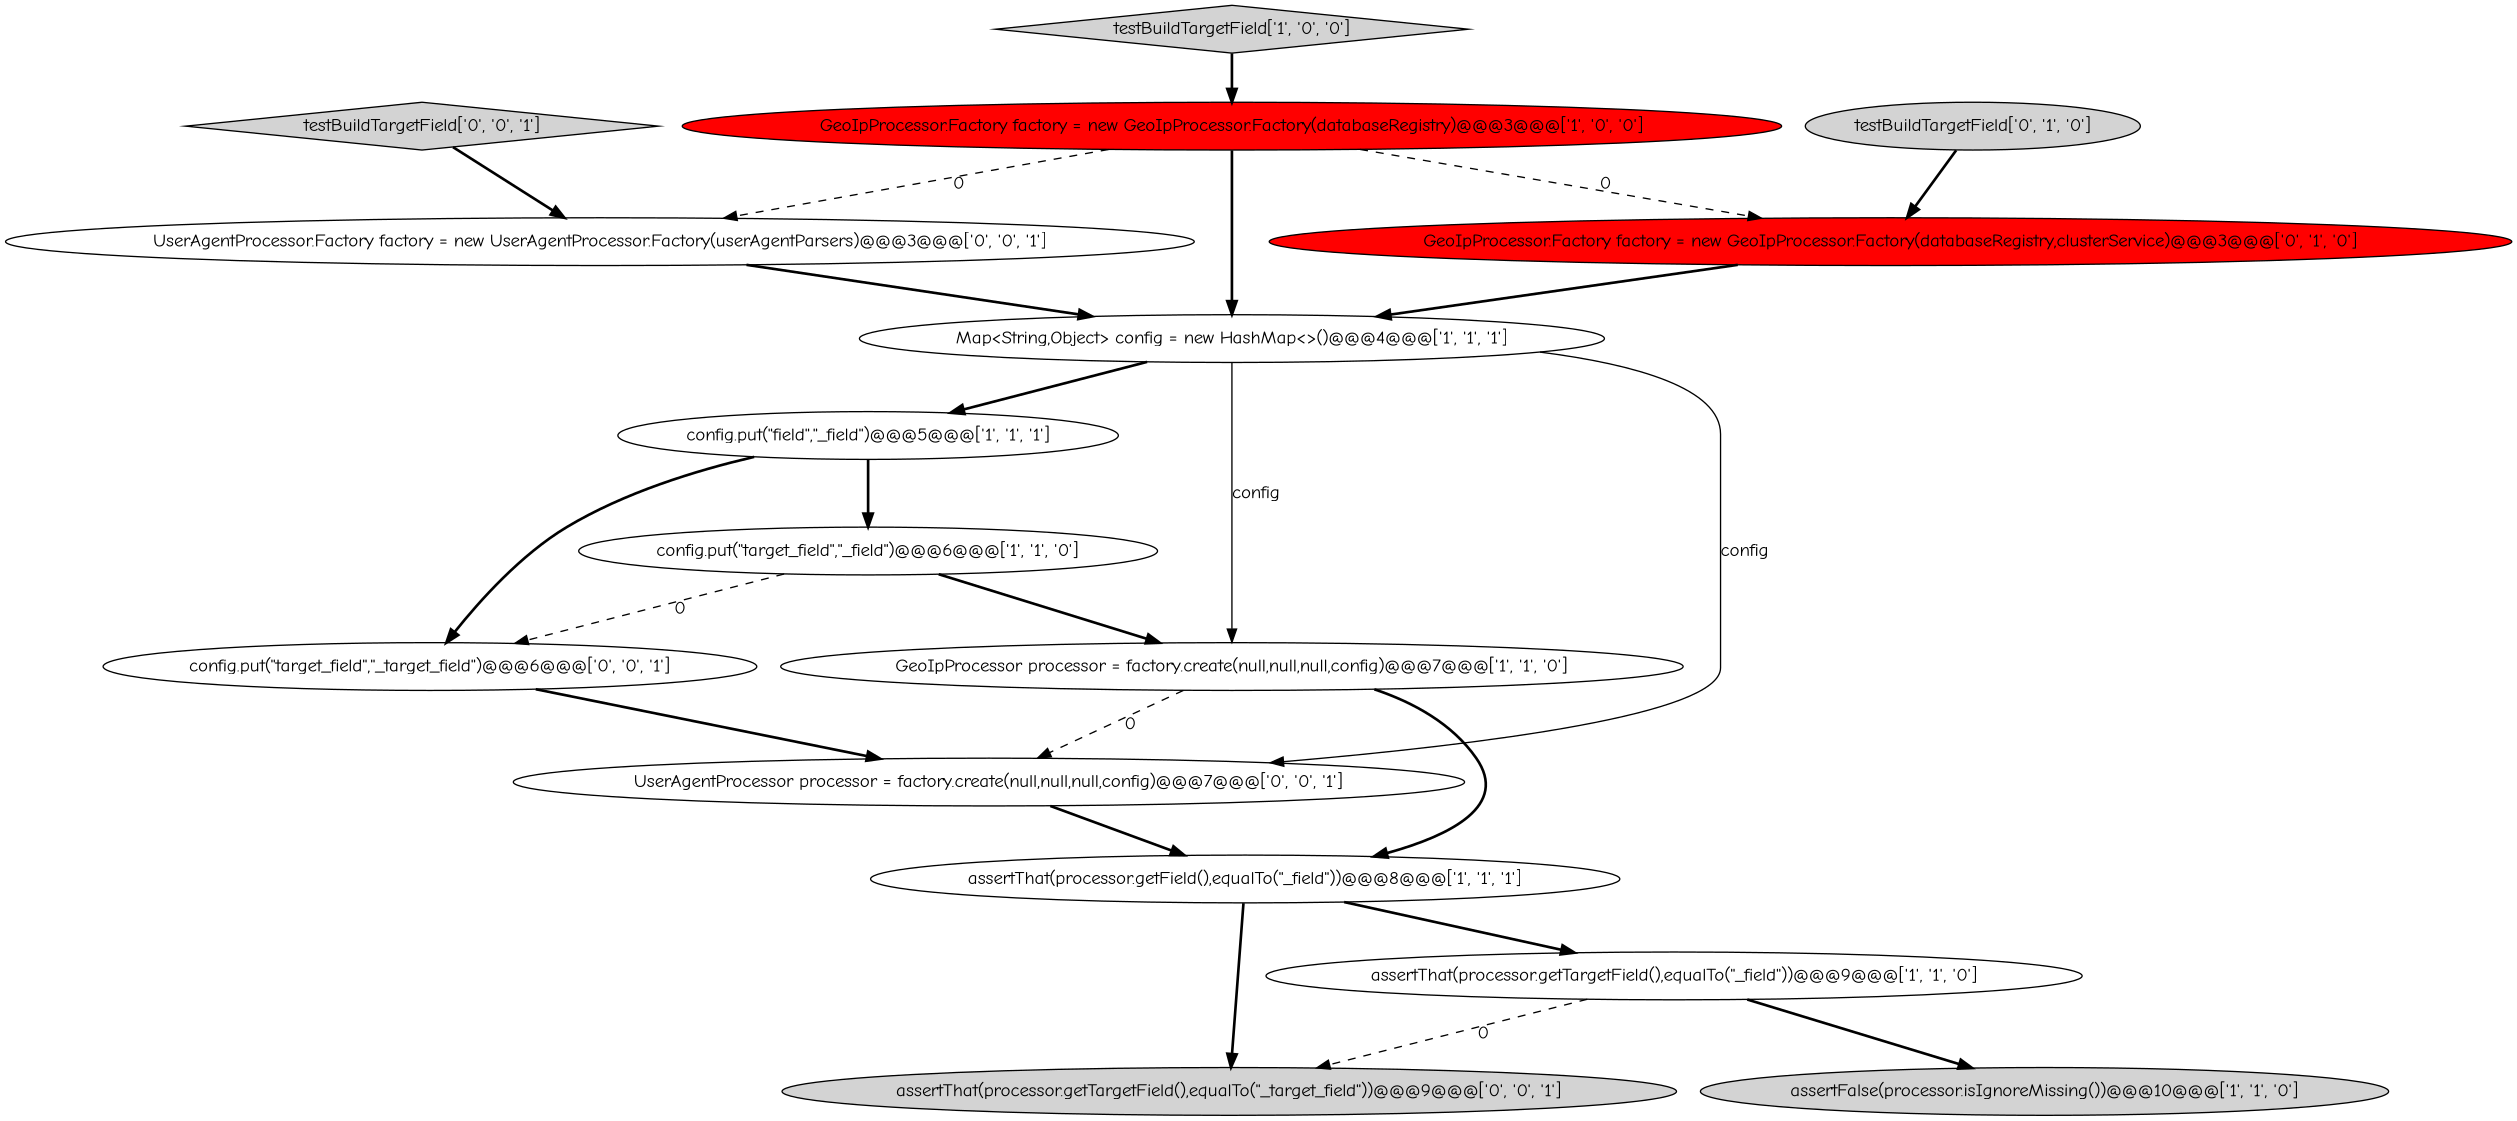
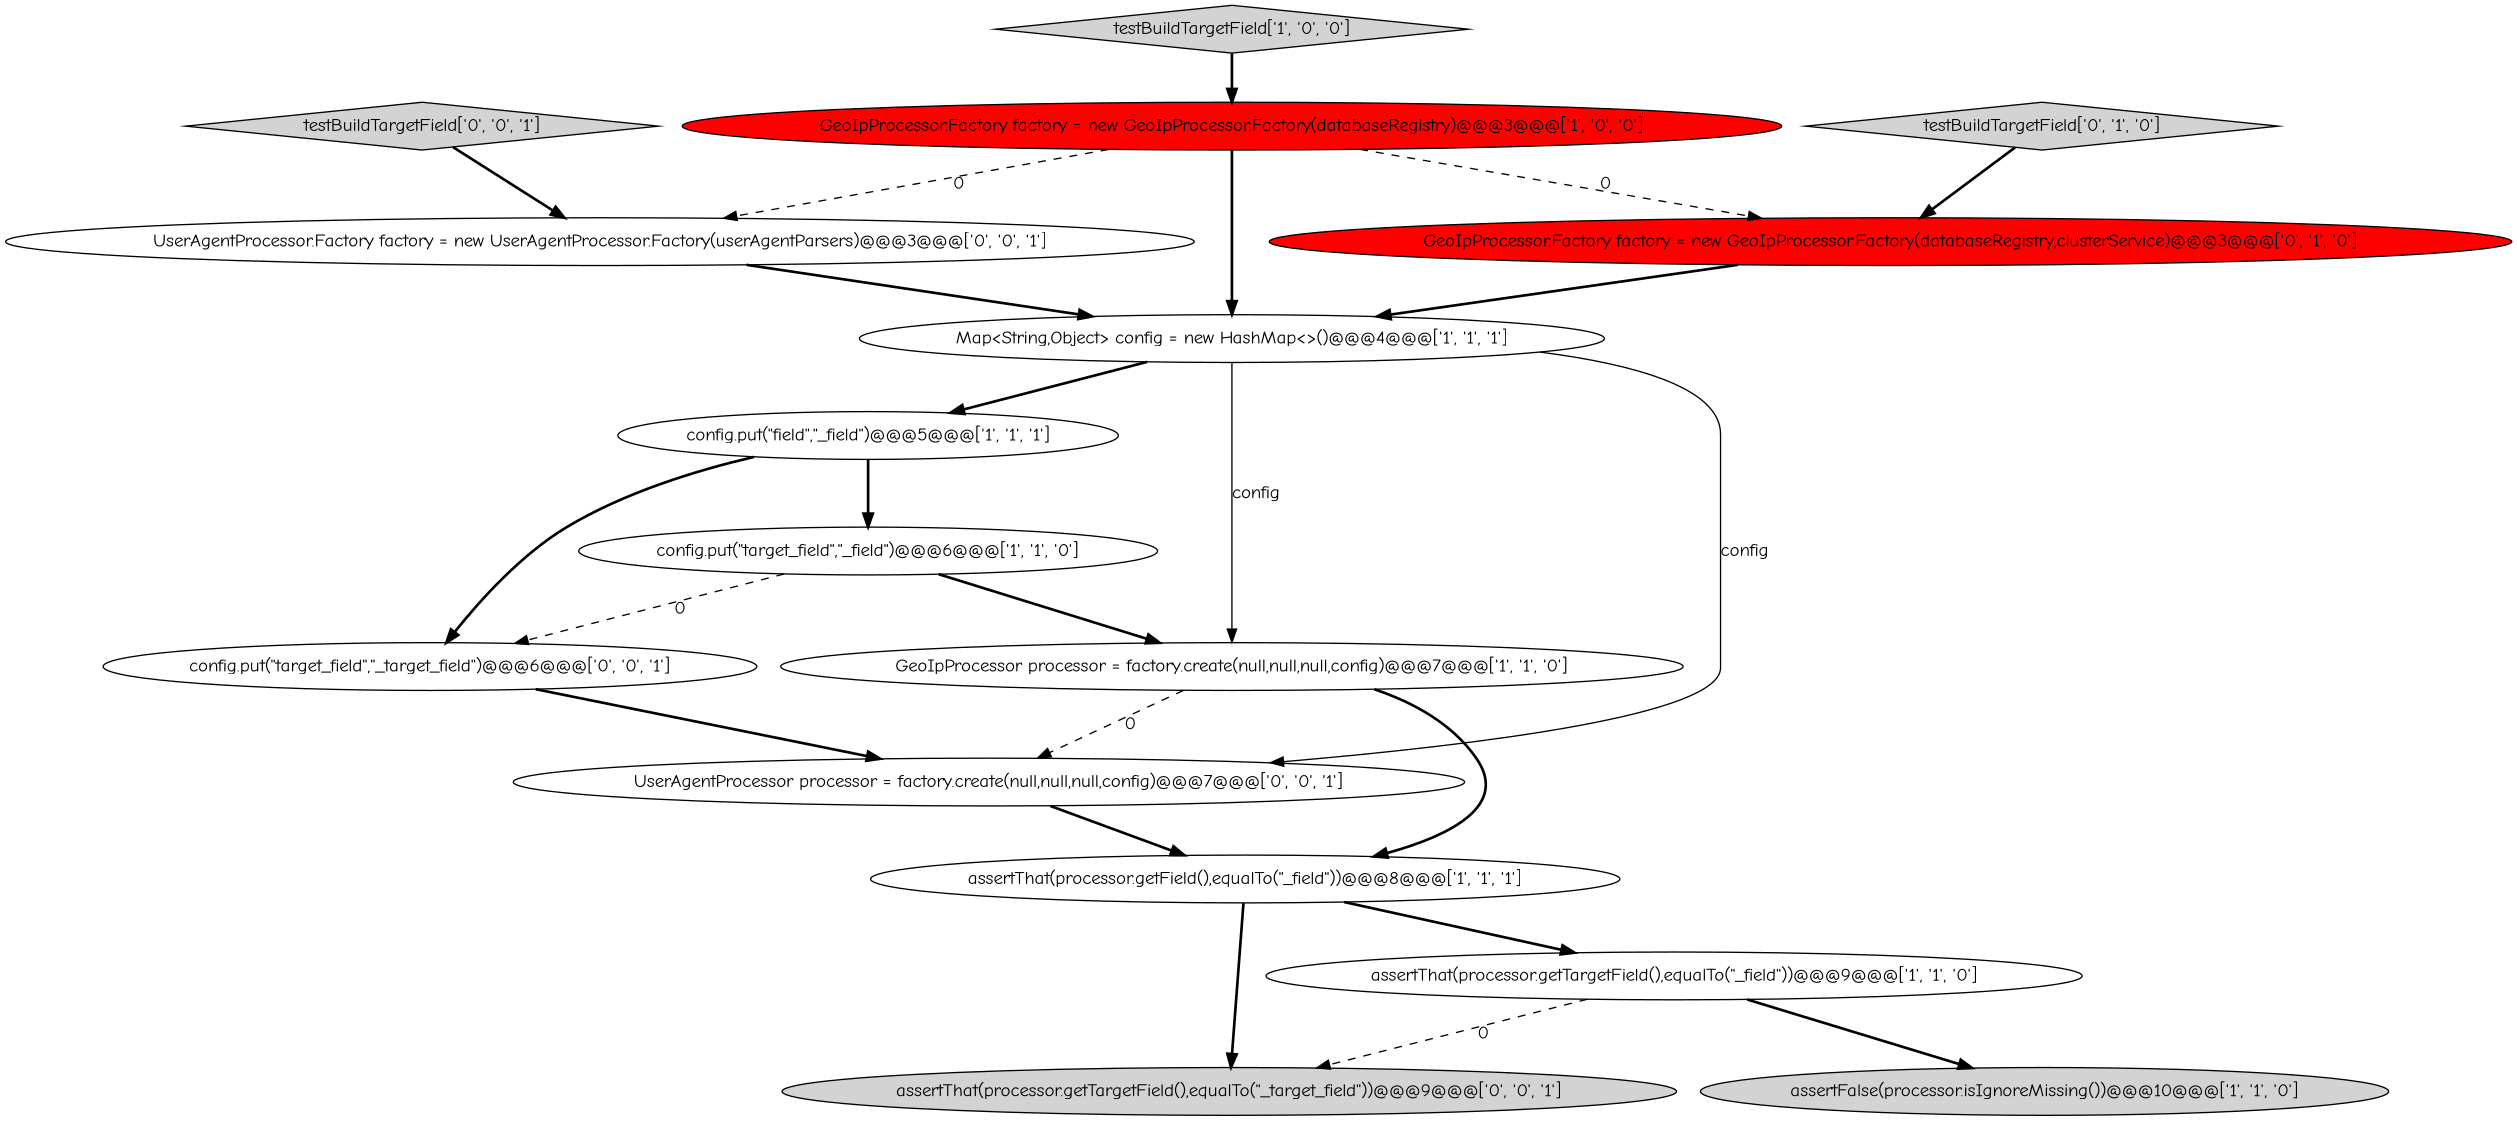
node "testBuildTargetField['0', '1', '0']": shape ellipse -> diamond
